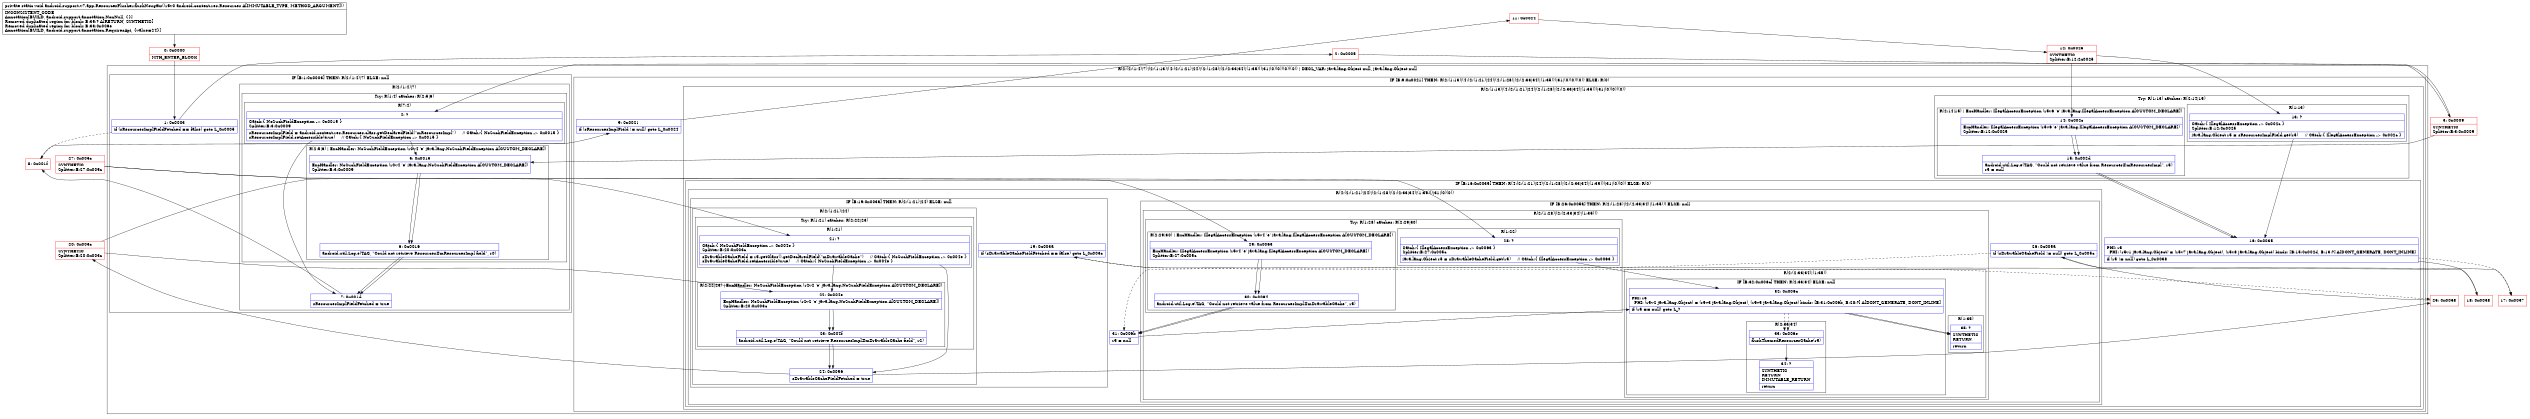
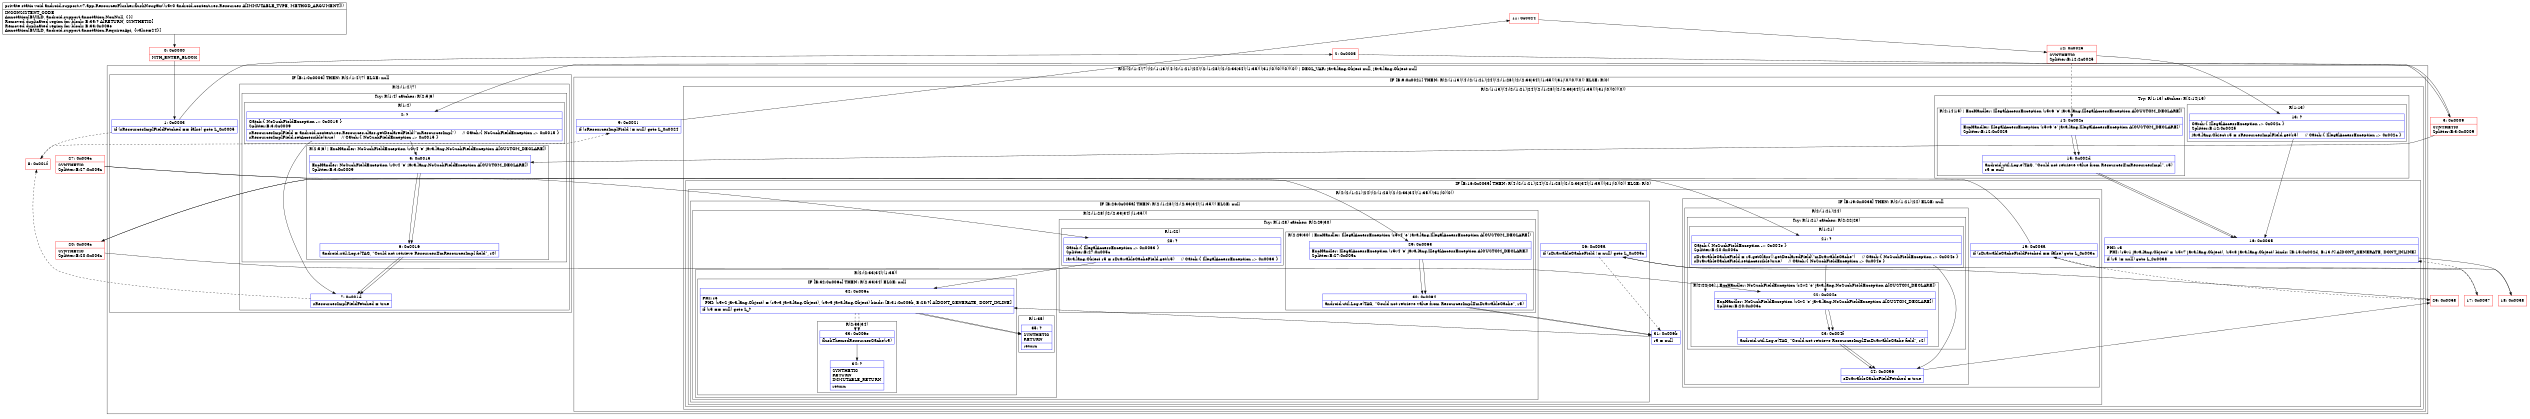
edge "12: 0x0025" -> "14: 0x002c": style solid -> dashed
cluster "R(7:4)": label "R(7:4)" -> "R(1:4)"
edge "8: 0x001f" -> "9: 0x0021": style solid -> dashed
edge "7: 0x001d" -> "8: 0x001f": style solid -> dashed
edge "16: 0x0035" -> "17: 0x0037": reversed
edge "24: 0x0056" -> "20: 0x003c": now "19: 0x003a" -> "20: 0x003c"
